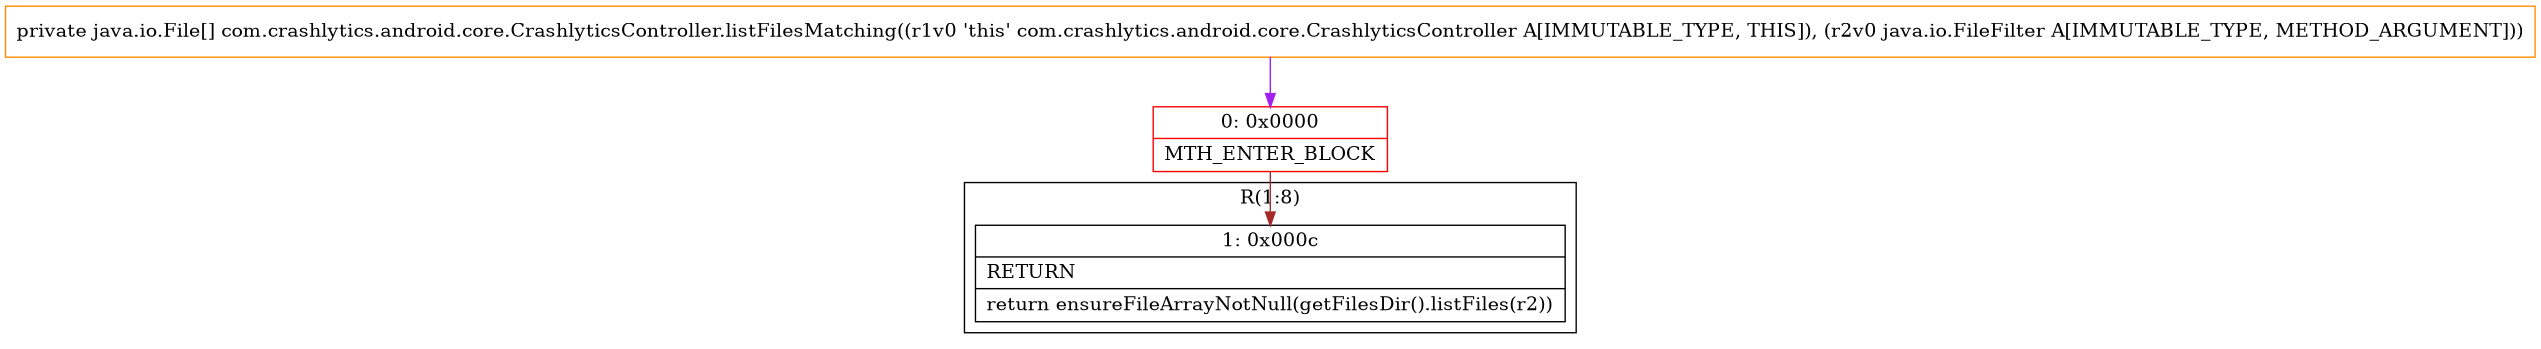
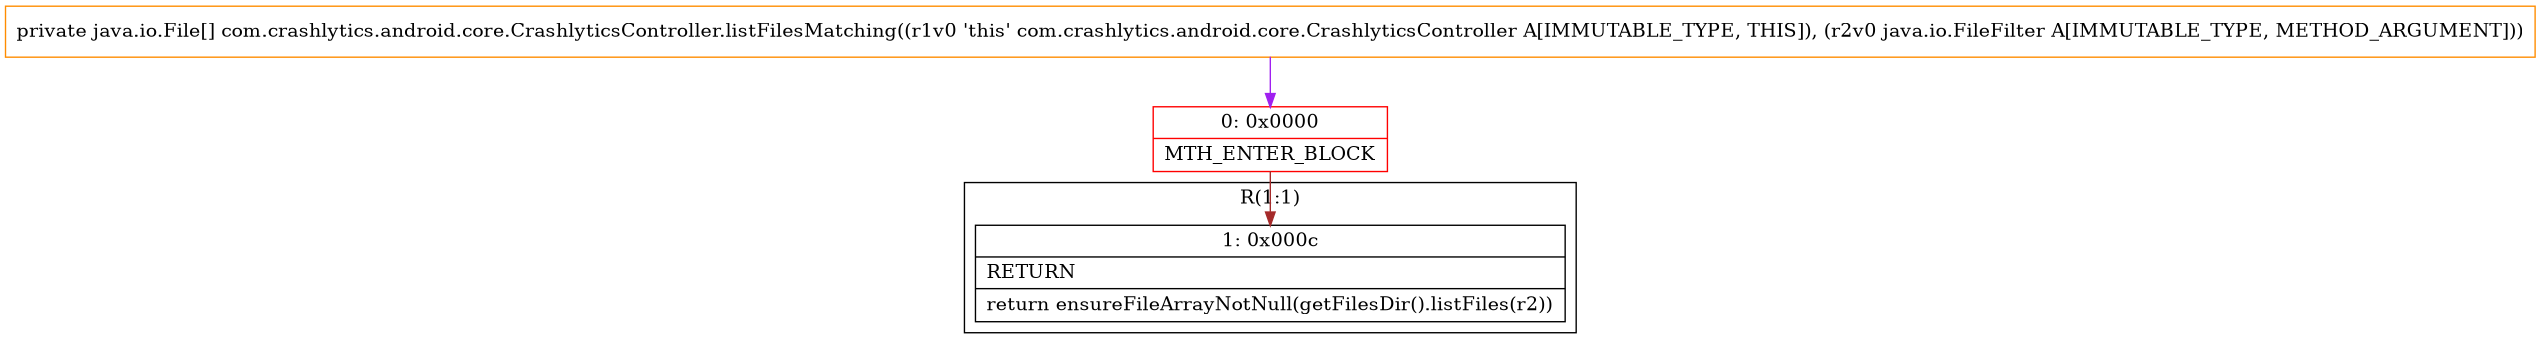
cluster "R(1:8)": label "R(1:8)" -> "R(1:1)"
